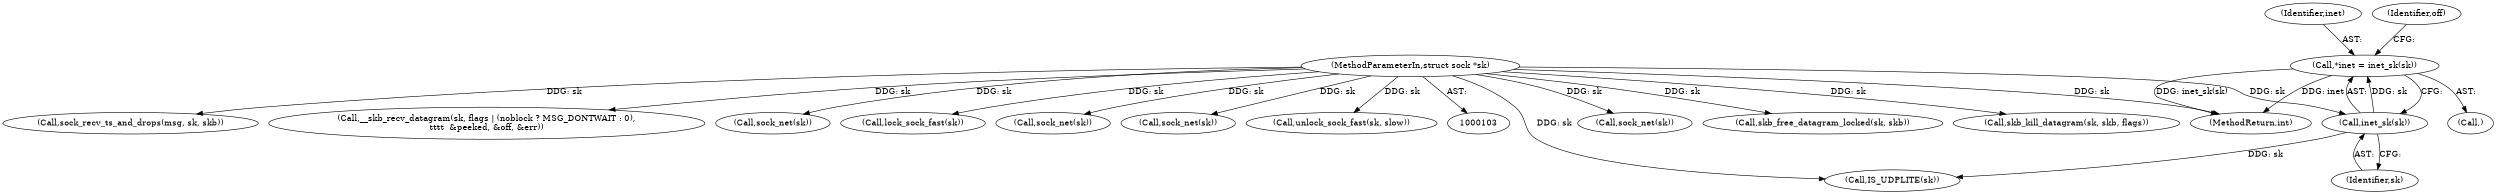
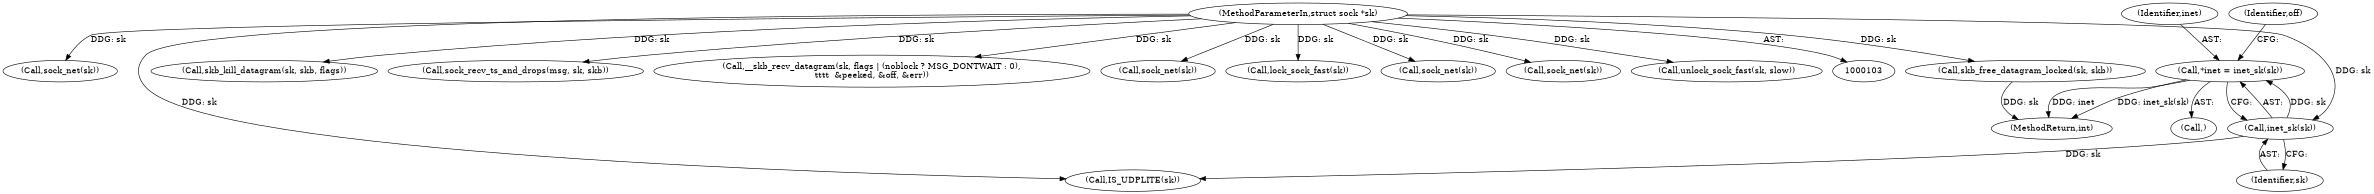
edge "(MethodParameterIn,struct sock *sk)" -> "(MethodReturn,int)": now "(Call,skb_free_datagram_locked(sk, skb))" -> "(MethodReturn,int)"
